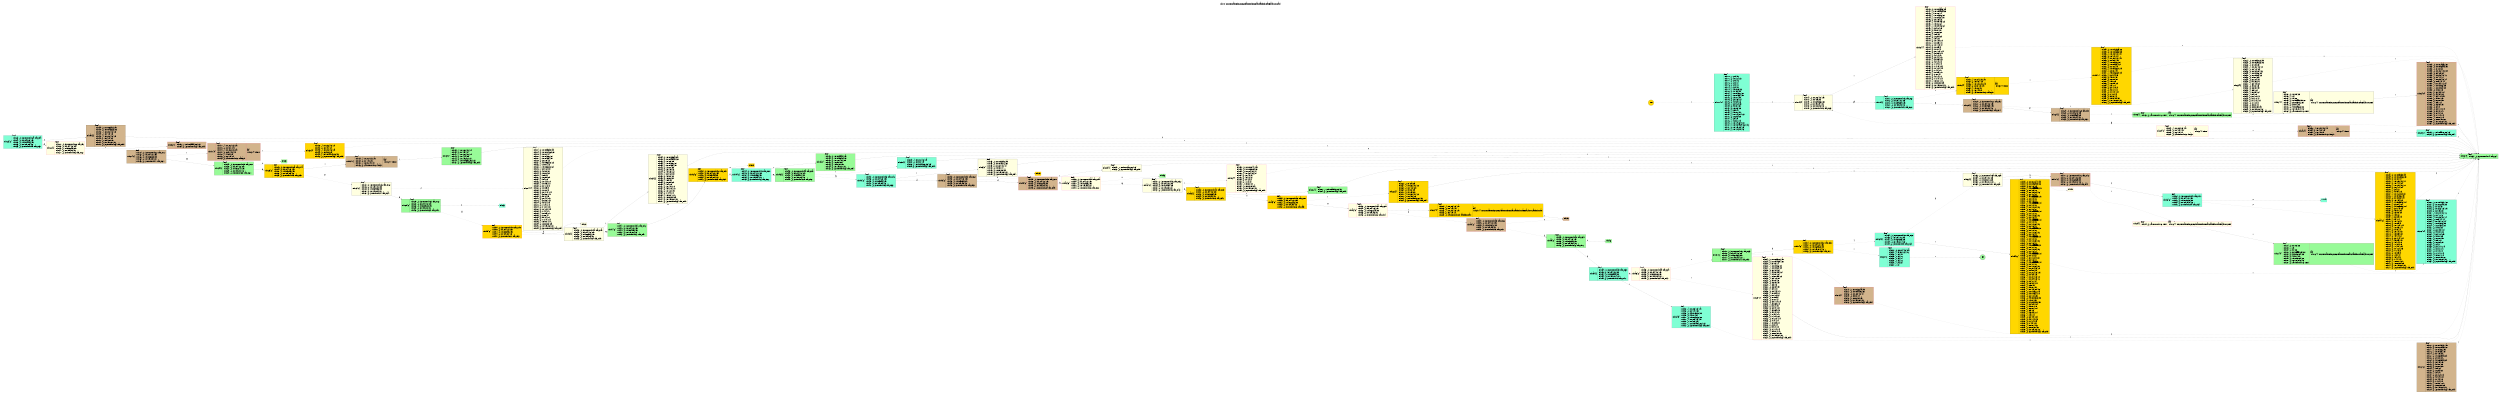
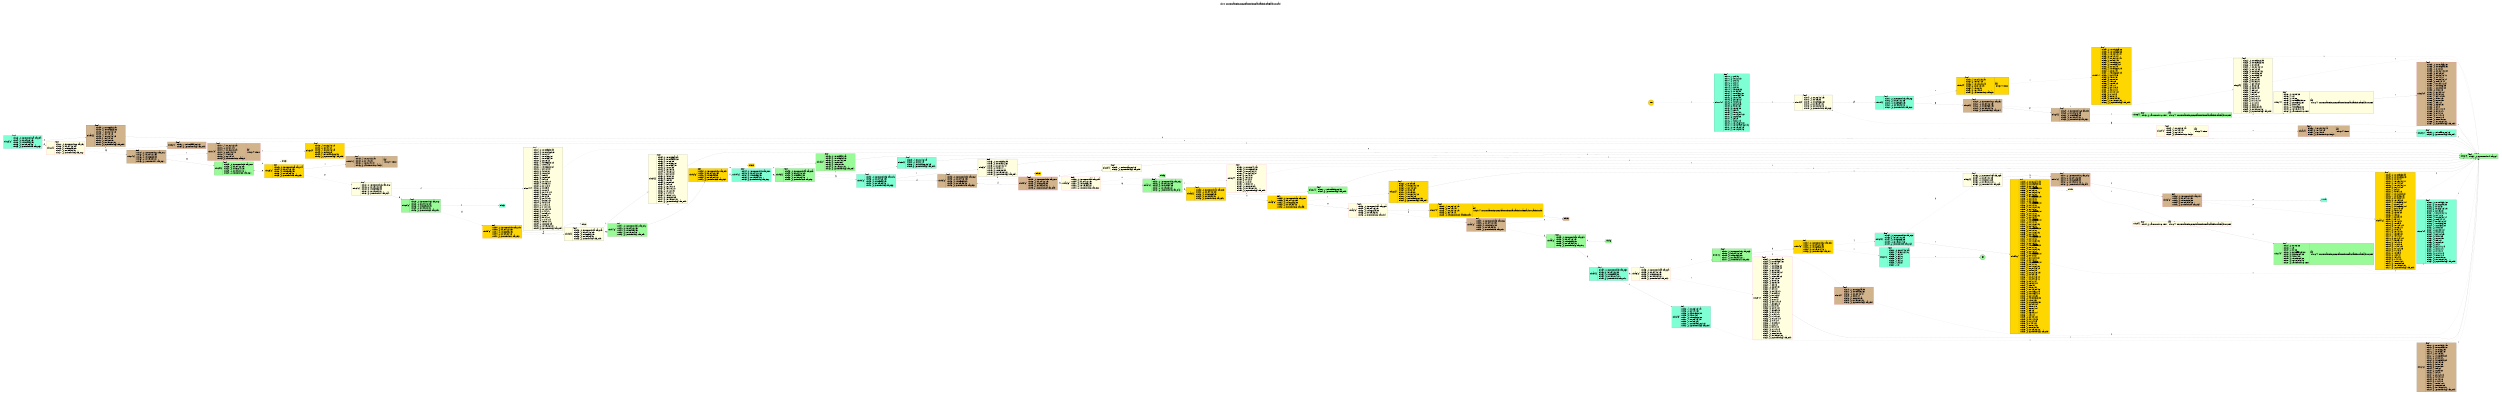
node "0x401dcc [144]": removed
edge "0x401861 [28]" -> "0x40187d [28]": added, label "23"
node "0x401d3b [27]": removed
node "0x4023f1": fillcolor palegreen -> lightyellow
edge "0x401899 [28]" -> "0x4018b5 [28]": reversed
edge "0x4019cd [28]" -> "0x4019e9 [28]": reversed
node "0x401a21 [28]": fillcolor lightyellow -> palegreen
node "0x401b8d [28]": fillcolor aquamarine -> tan
